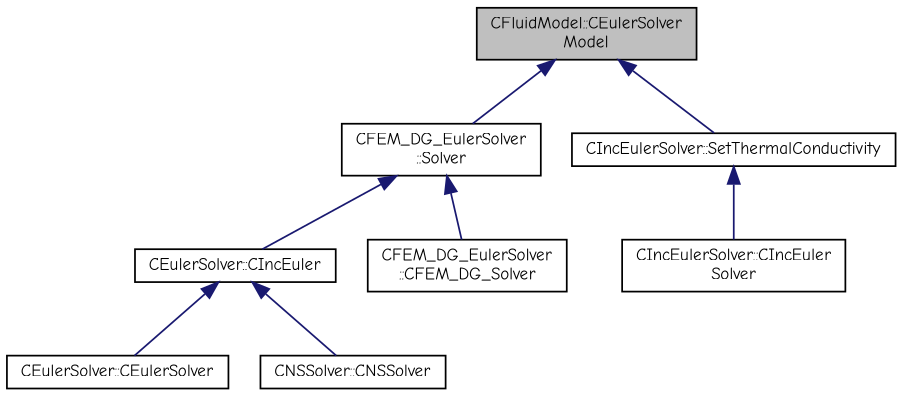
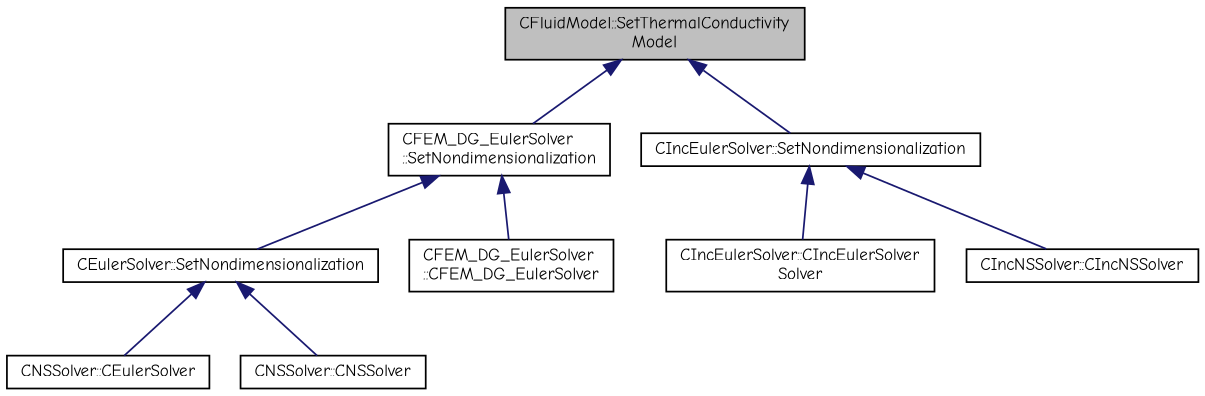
node "CFluidModel::CEulerSolver Model": label "CFluidModel::CEulerSolver Model" -> "CFluidModel::SetThermalConductivity Model"
node "CFEM_DG_EulerSolver ::Solver": label "CFEM_DG_EulerSolver ::Solver" -> "CFEM_DG_EulerSolver ::SetNondimensionalization"
node "CIncEulerSolver::SetThermalConductivity": label "CIncEulerSolver::SetThermalConductivity" -> "CIncEulerSolver::SetNondimensionalization"
node "CEulerSolver::CIncEuler": label "CEulerSolver::CIncEuler" -> "CEulerSolver::SetNondimensionalization"
node "CFEM_DG_EulerSolver ::CFEM_DG_Solver": label "CFEM_DG_EulerSolver ::CFEM_DG_Solver" -> "CFEM_DG_EulerSolver ::CFEM_DG_EulerSolver"
node "CIncEulerSolver::CIncEuler Solver": label "CIncEulerSolver::CIncEuler Solver" -> "CIncEulerSolver::CIncEulerSolver Solver"
node "CIncNSSolver::CIncNSSolver": added
node "CEulerSolver::CEulerSolver": label "CEulerSolver::CEulerSolver" -> "CNSSolver::CEulerSolver"
